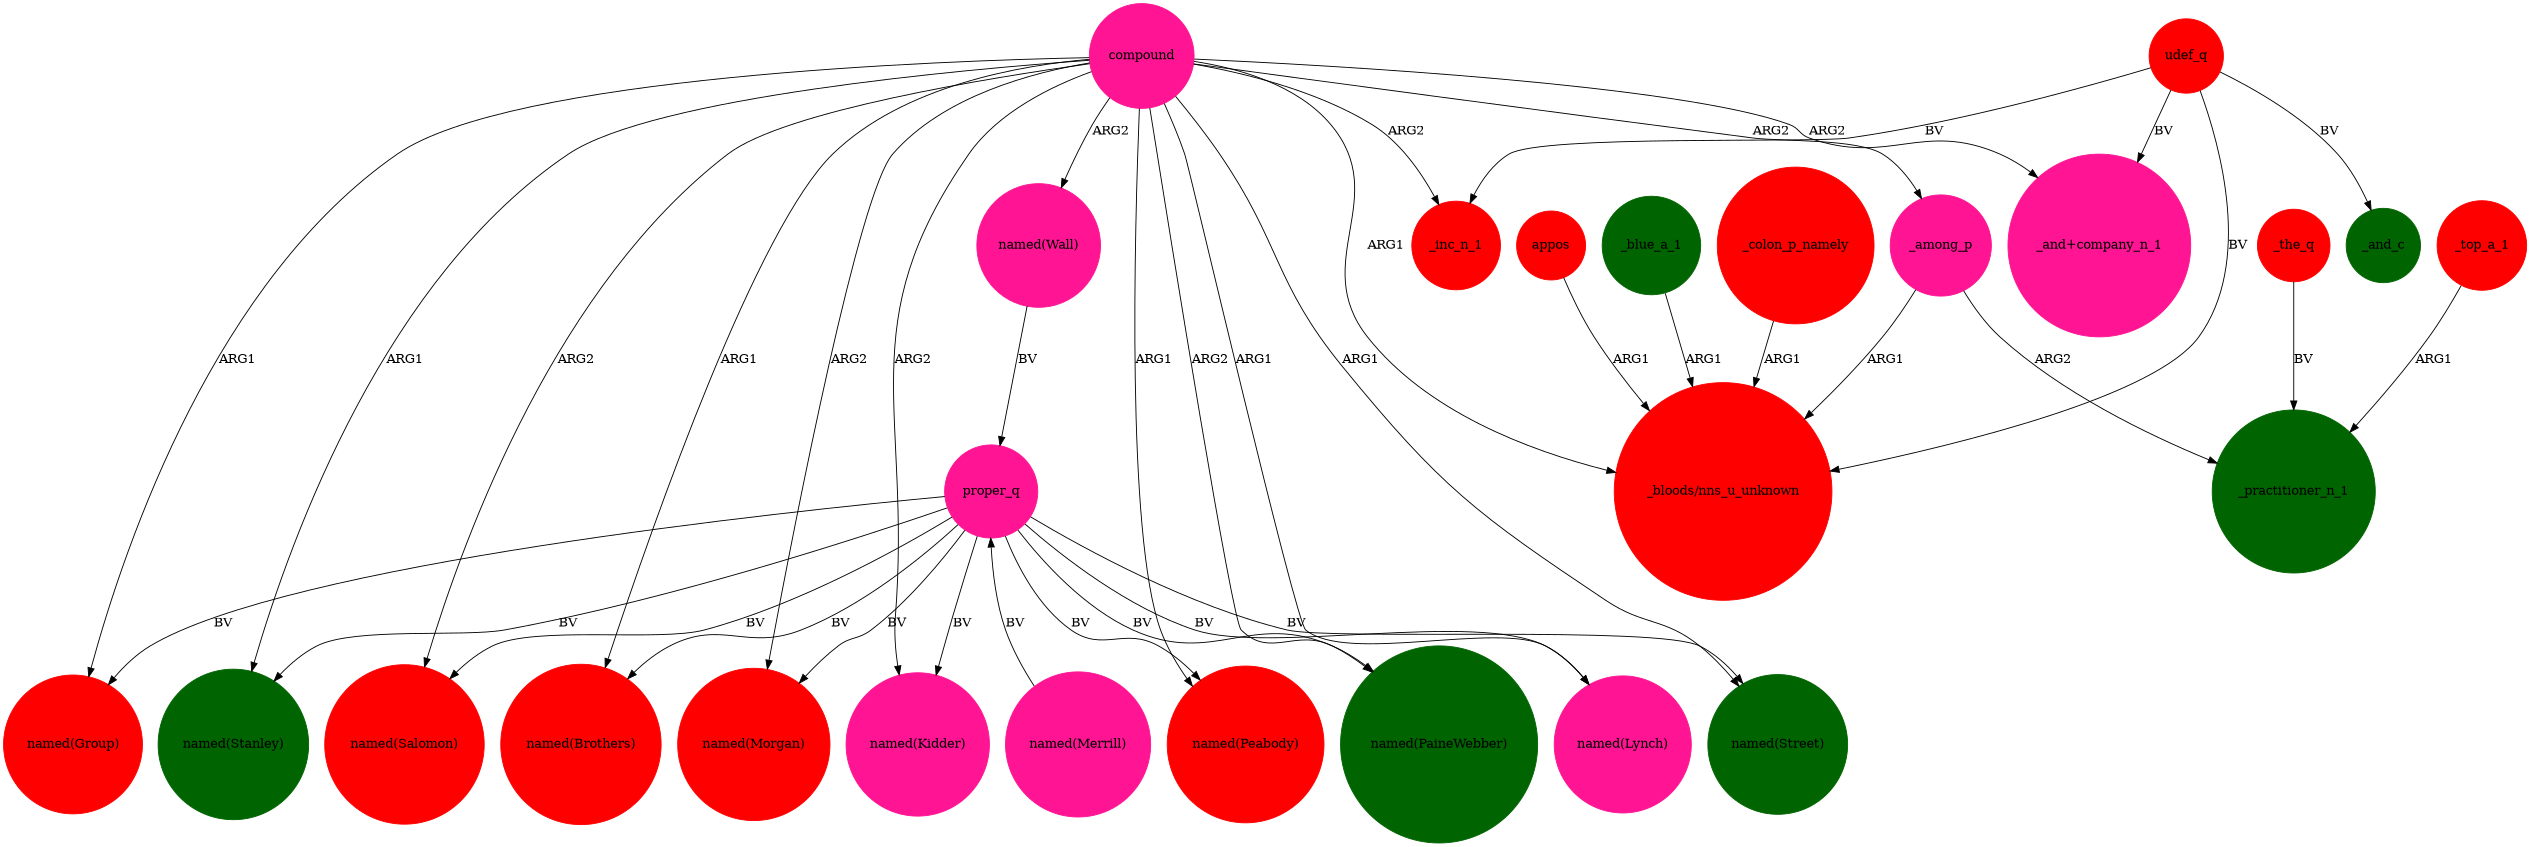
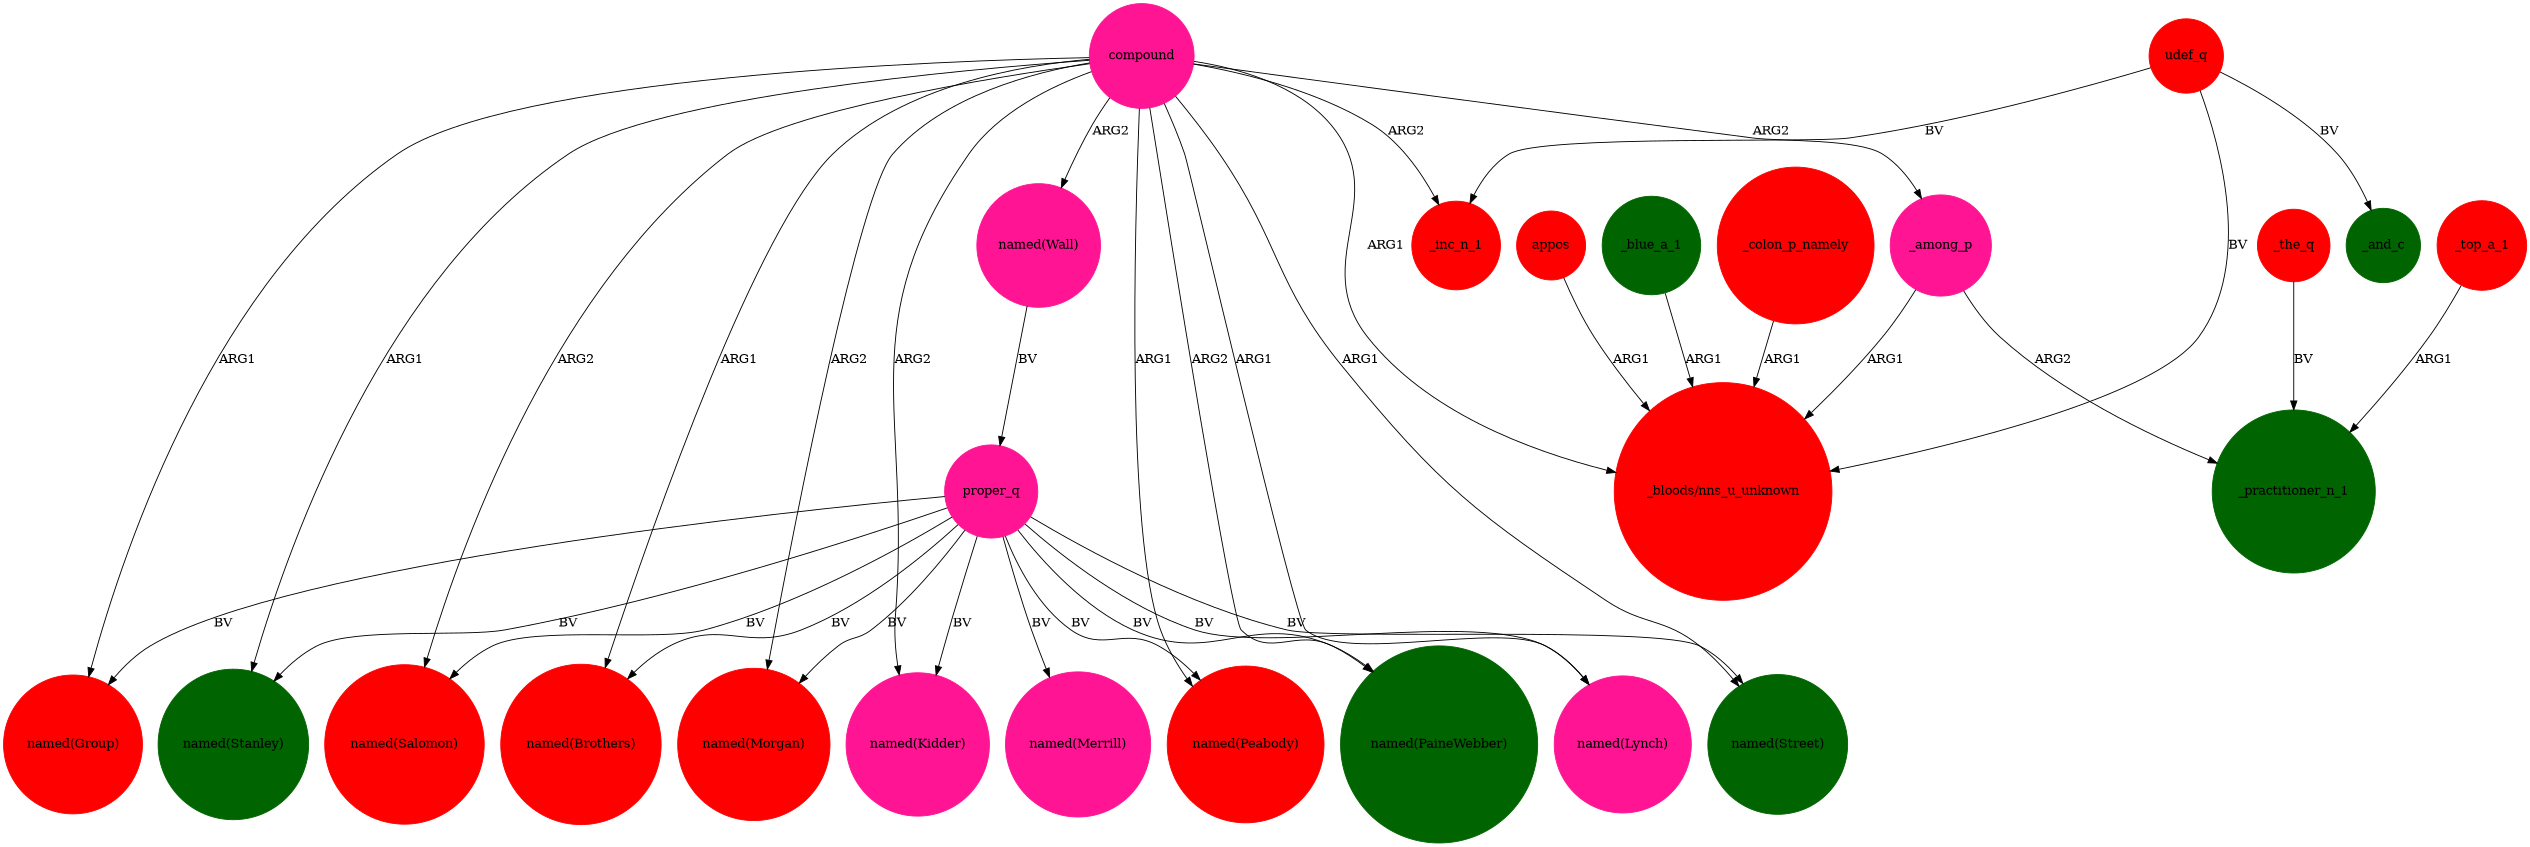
node "_and+company_n_1": removed
edge "named(Merrill)" -> "proper_q": reversed
